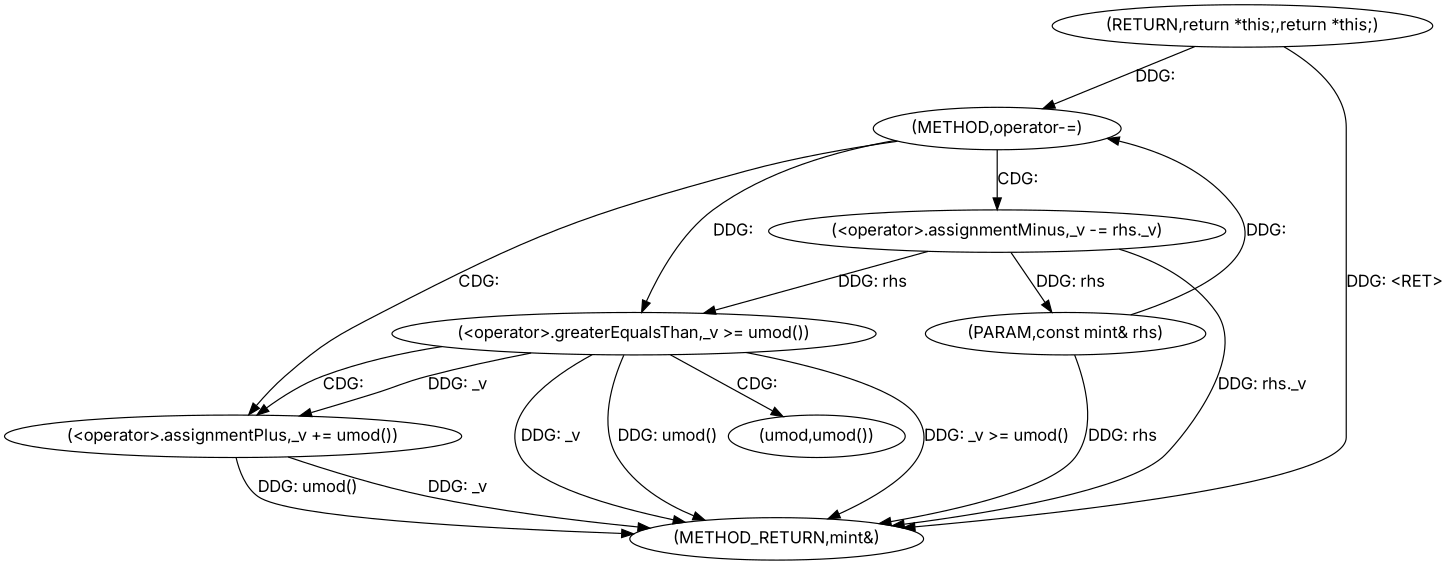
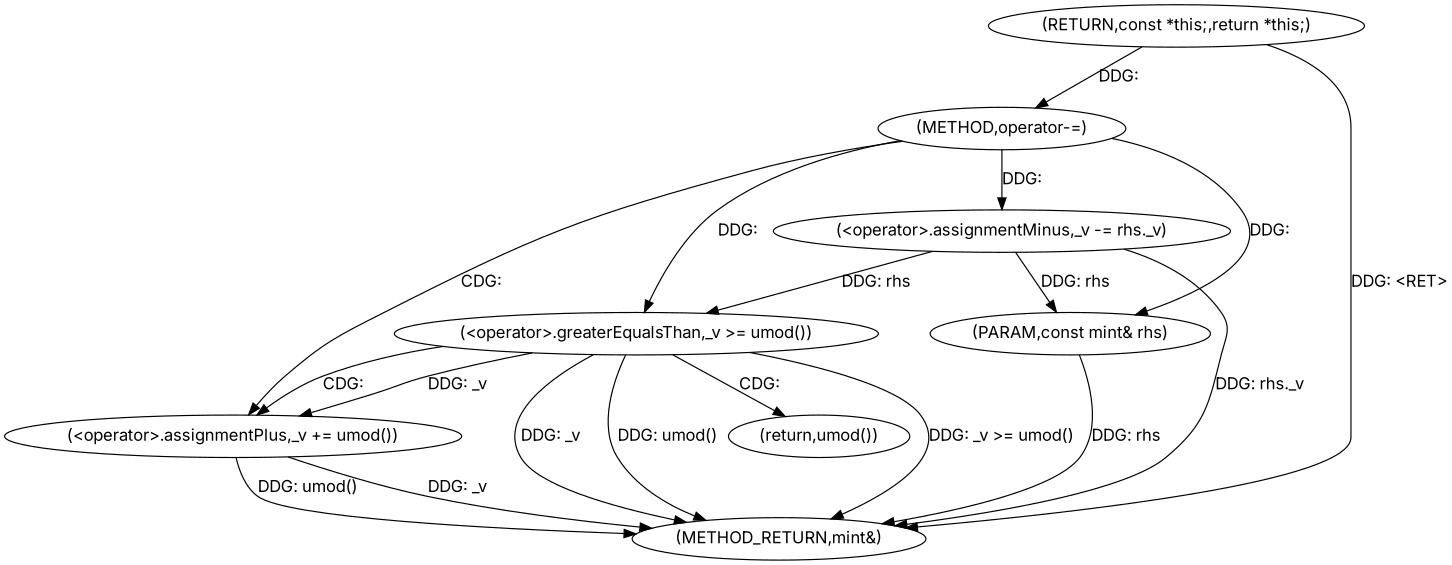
node "(RETURN,return *this;,return *this;)": label "(RETURN,return *this;,return *this;)" -> "(RETURN,const *this;,return *this;)"
edge "(METHOD,operator-=)" -> "(<operator>.assignmentMinus,_v -= rhs._v)": label "CDG: " -> "DDG: "
edge "(PARAM,const mint& rhs)" -> "(METHOD,operator-=)": reversed
node "(umod,umod())": label "(umod,umod())" -> "(return,umod())"
